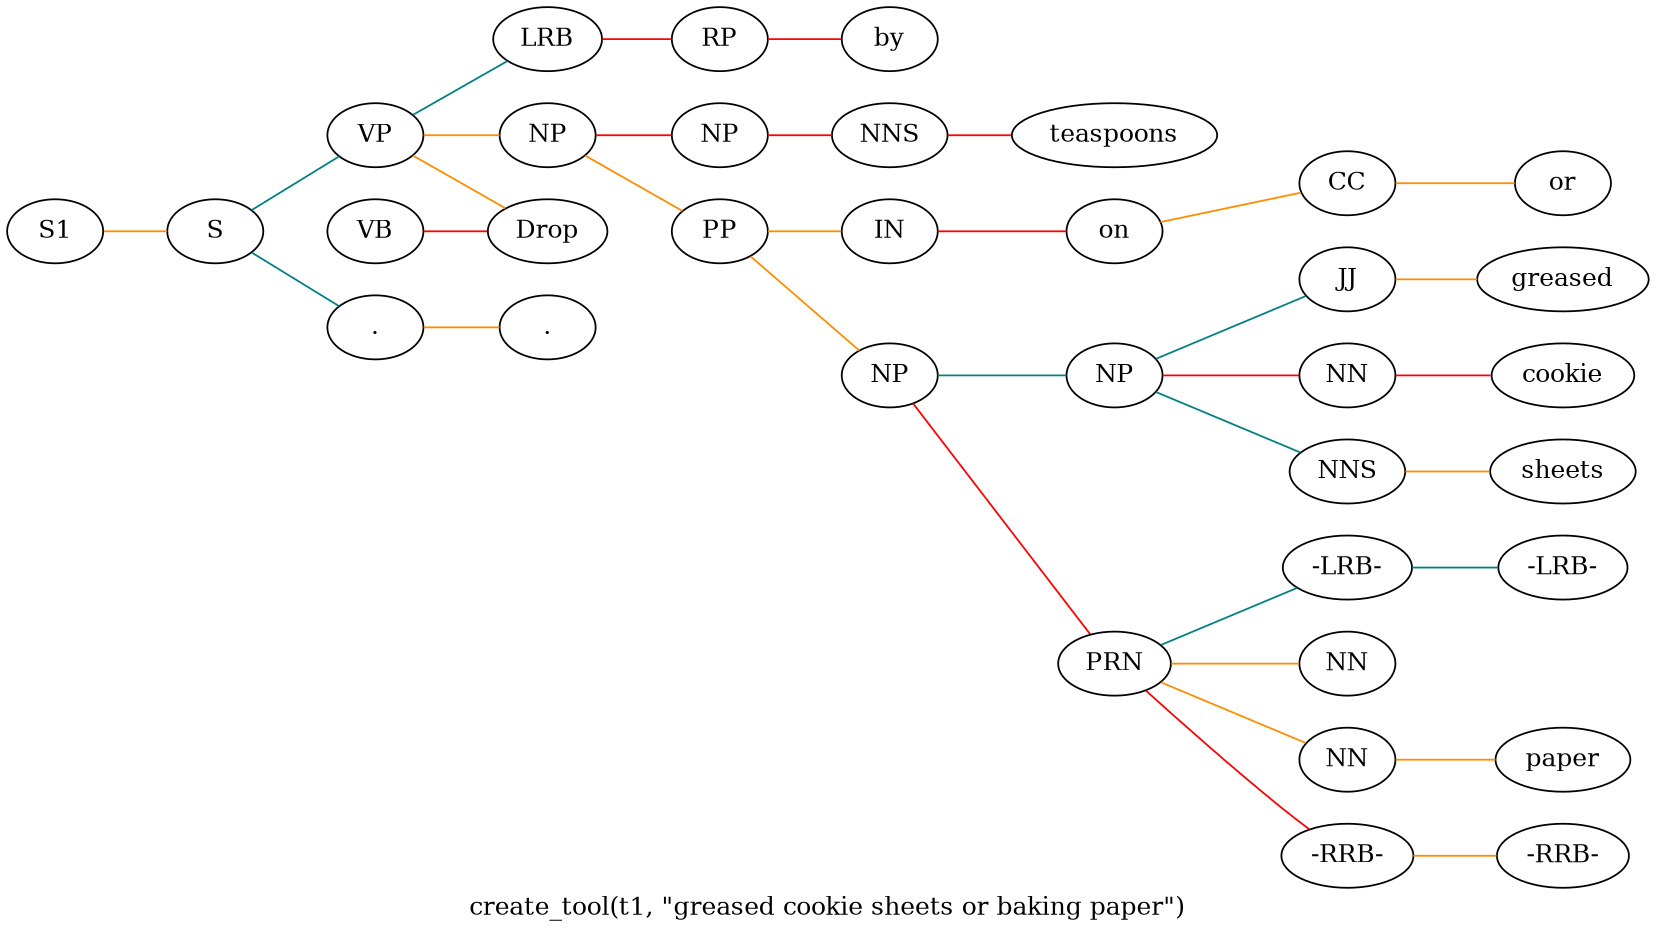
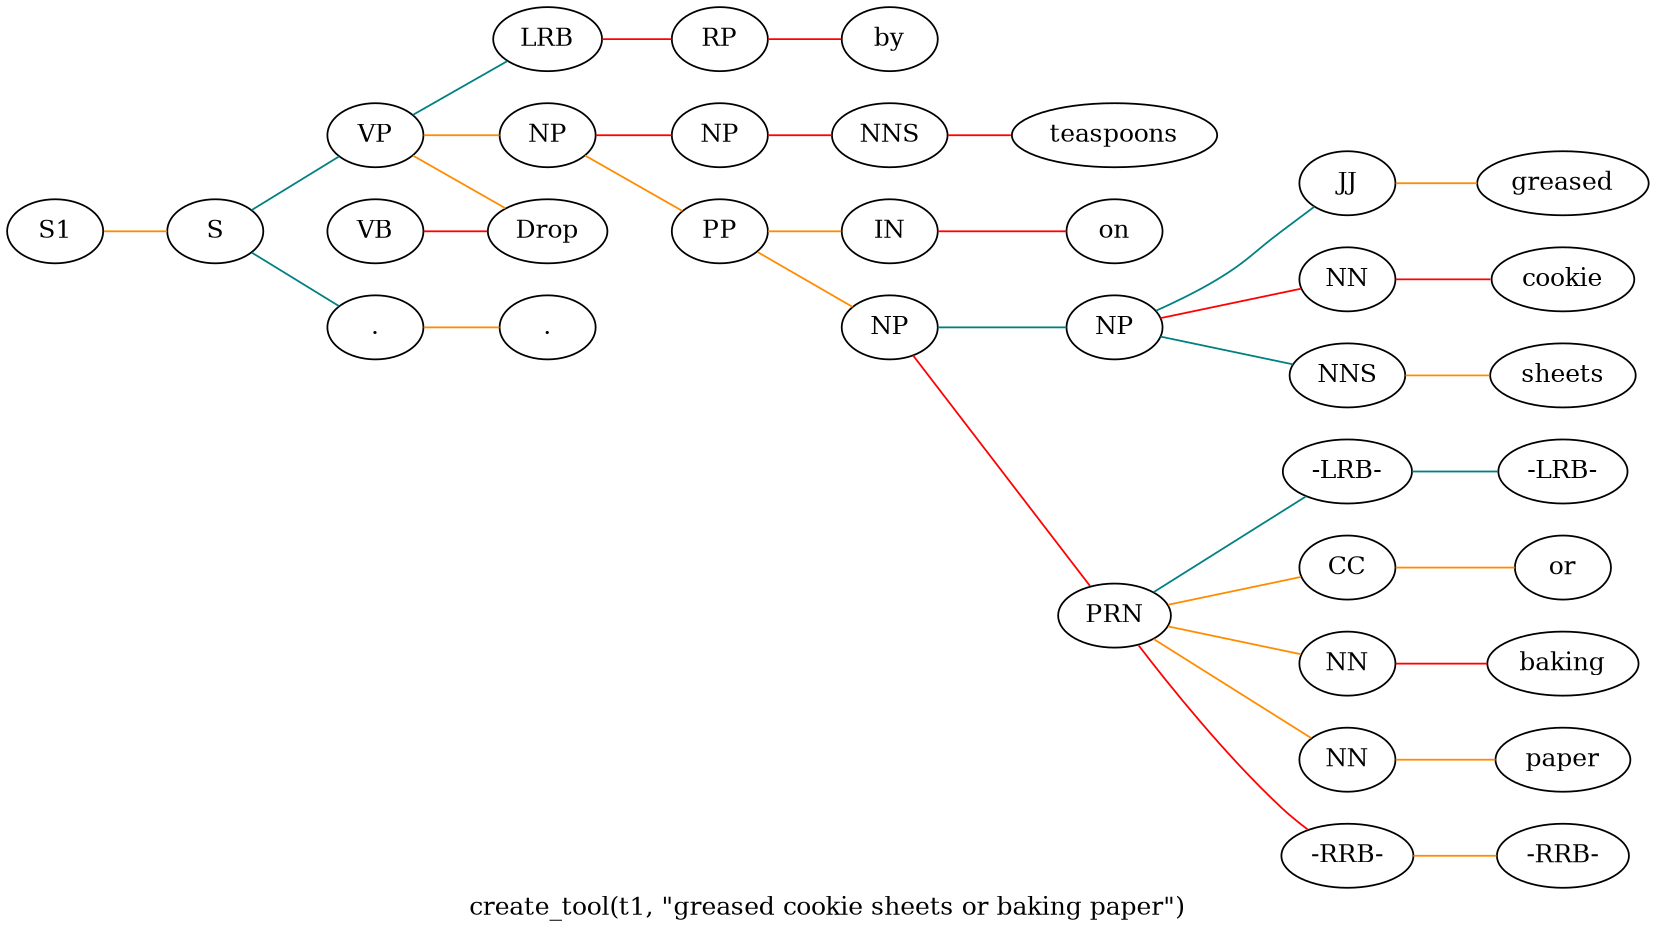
edge "CC" -- "on": now "CC" -- "PRN"
node "baking": added
